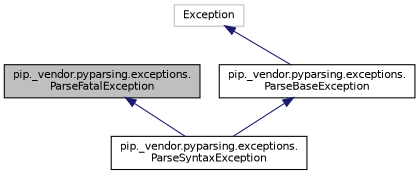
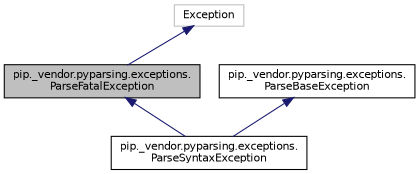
edge "pip._vendor.pyparsing.exceptions. ParseBaseException" -> "Exception": now "pip._vendor.pyparsing.exceptions. ParseFatalException" -> "Exception"
